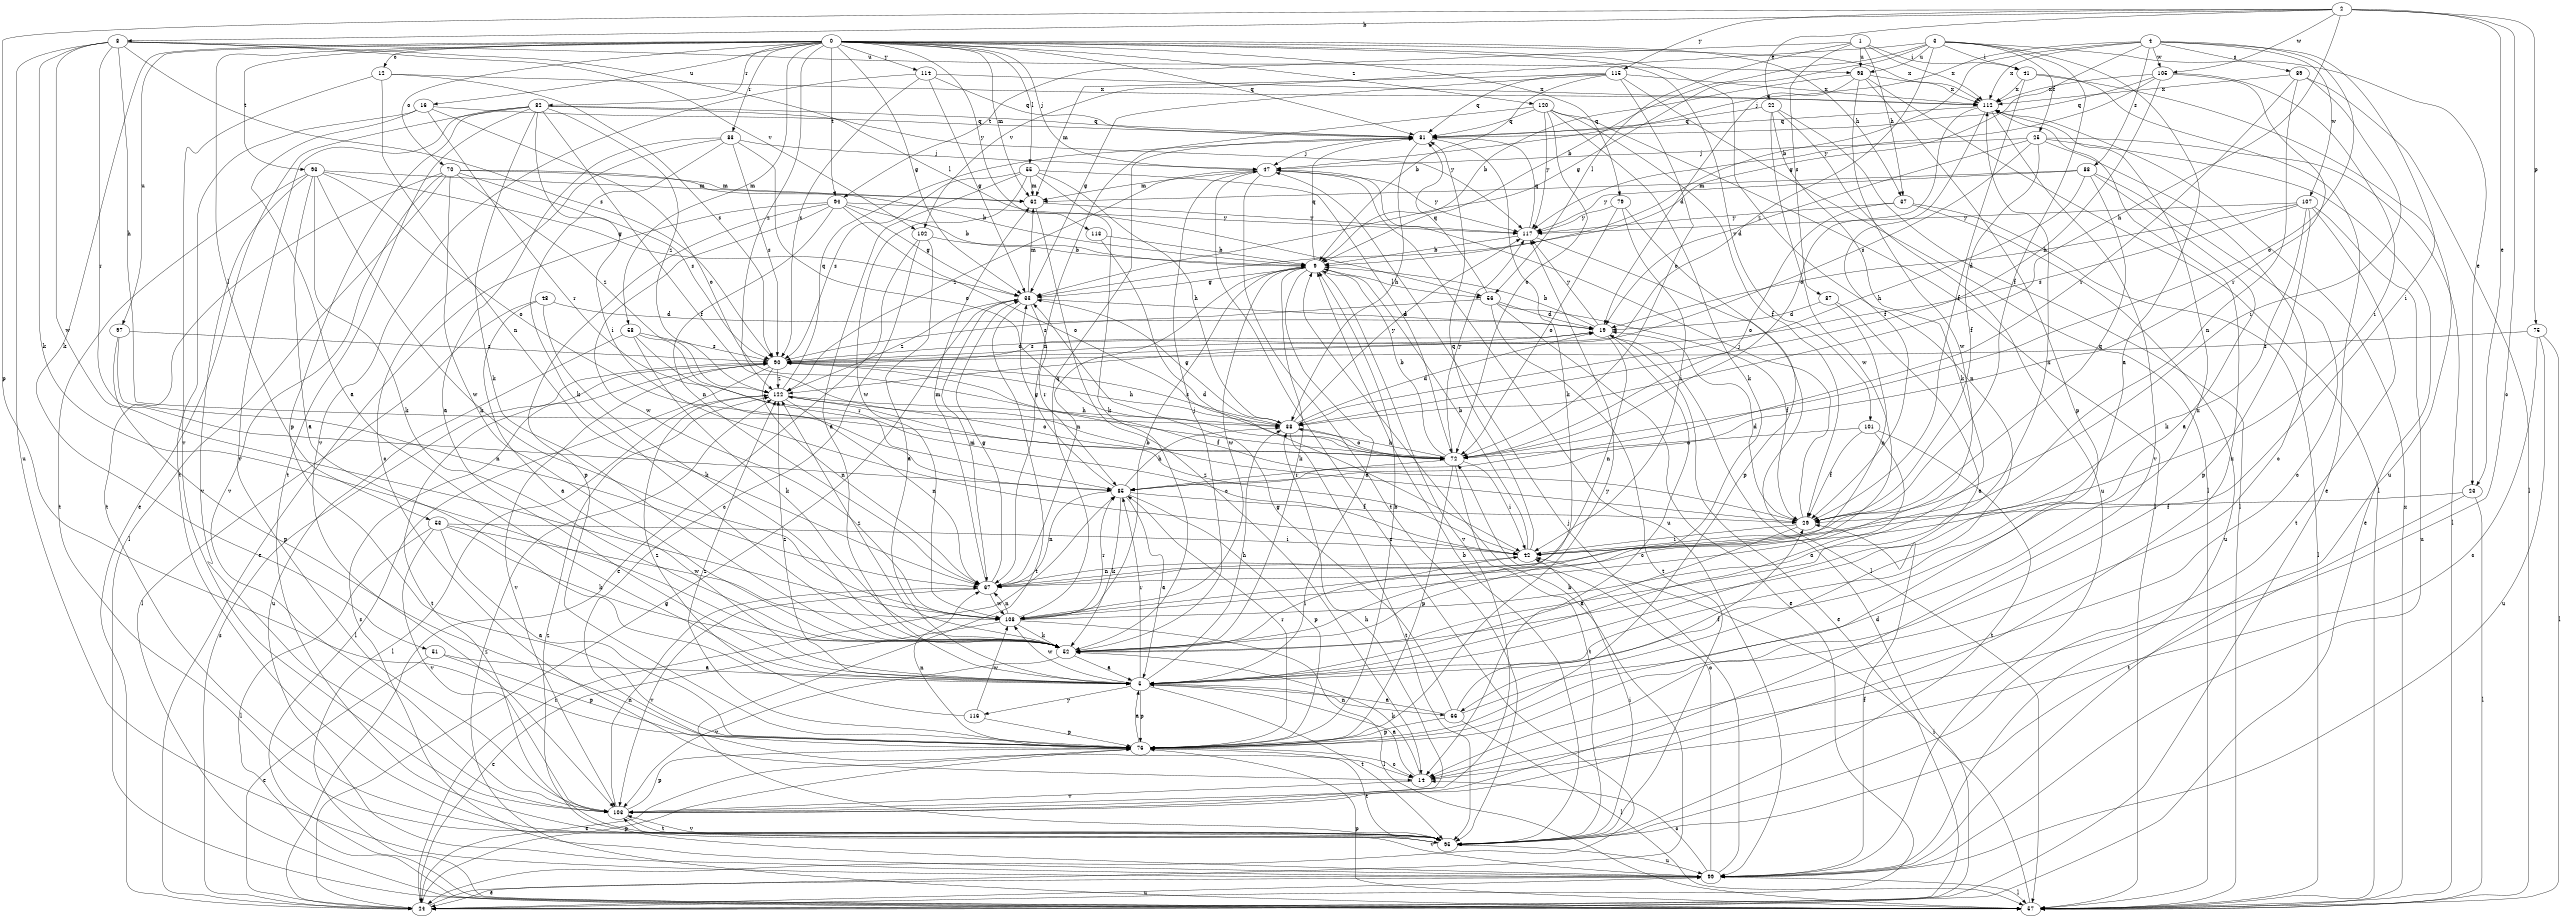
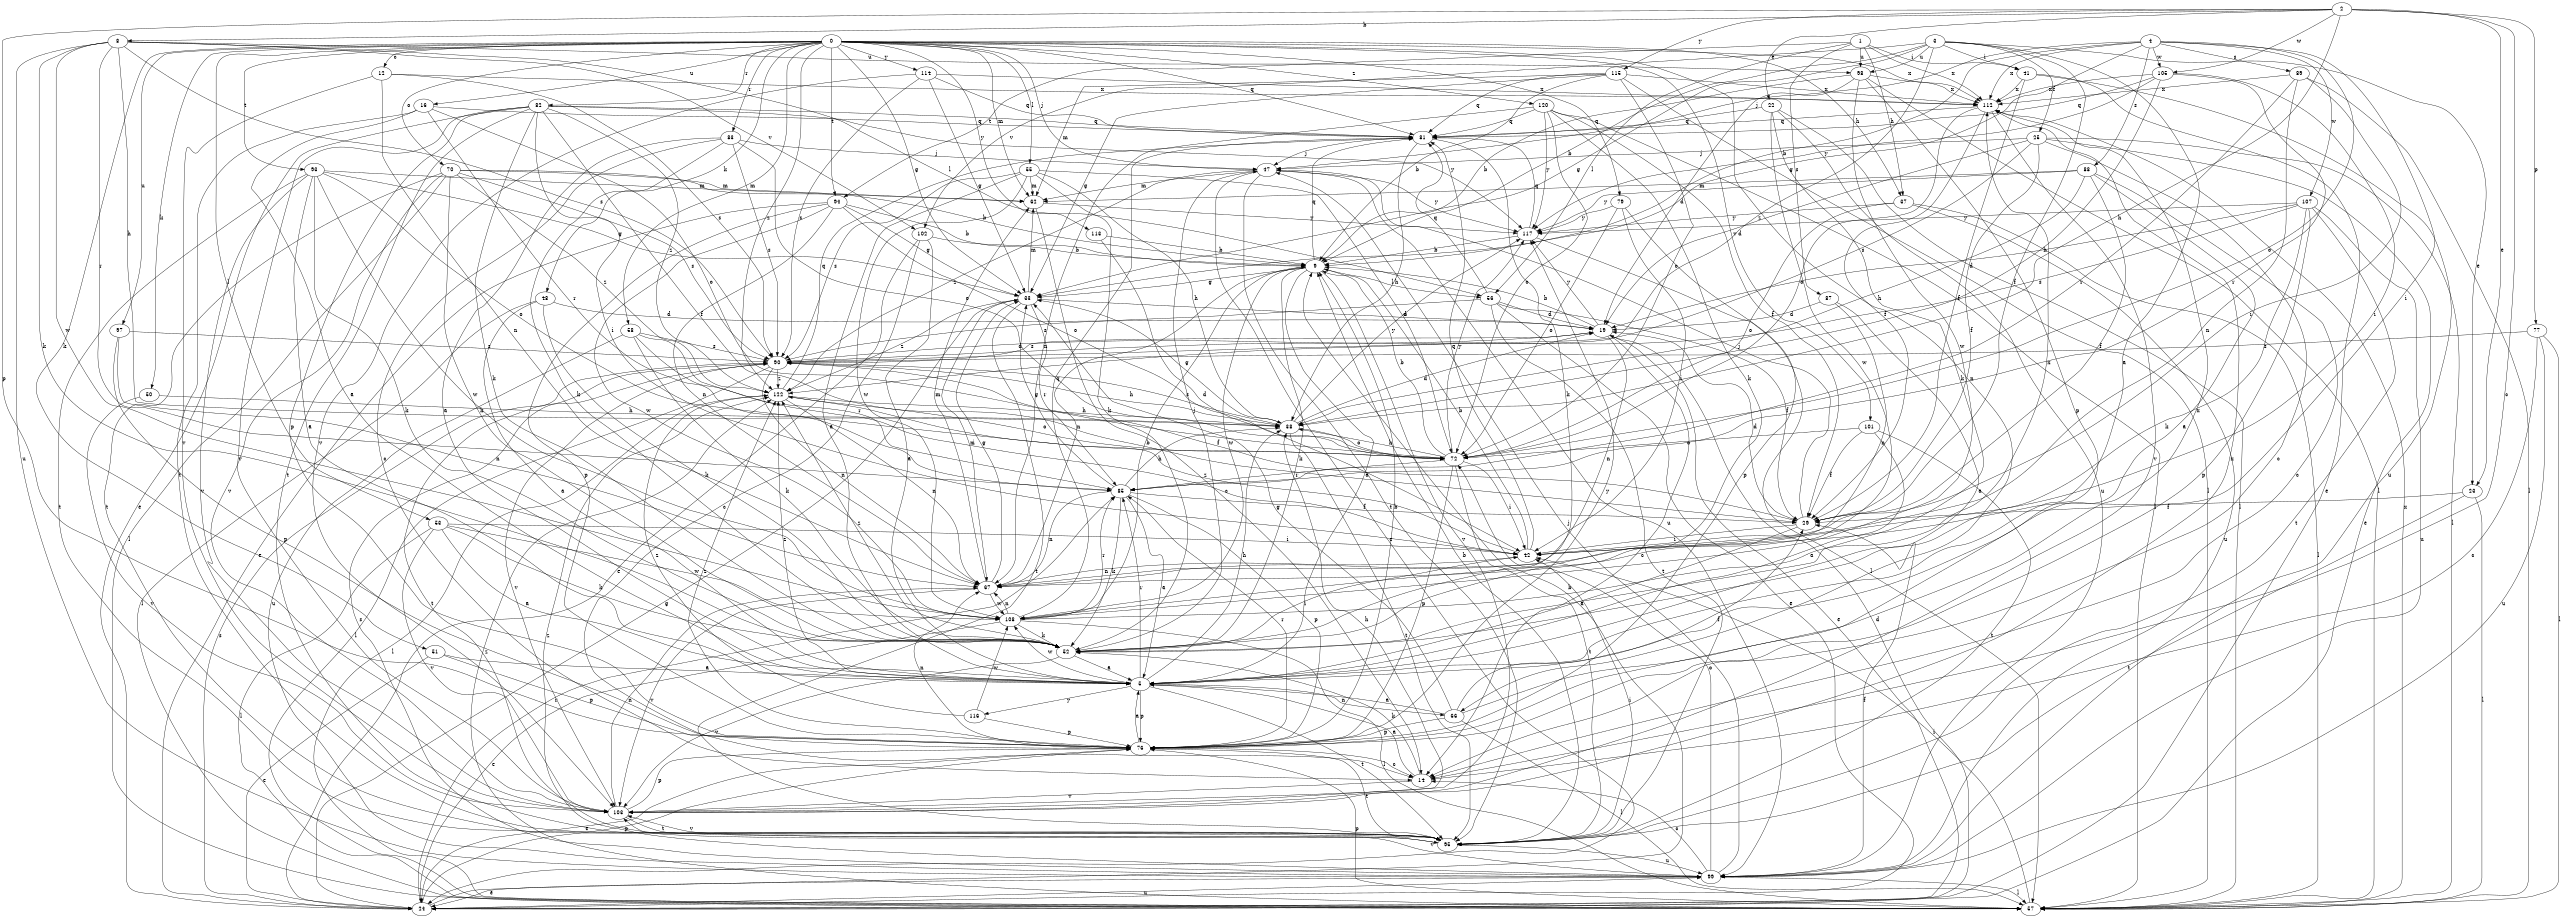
edge "0" -> "48": added, label "k"
edge "94" -> "117": removed, label "y"
node "75": label "75" -> "77"
edge "88" -> "29": label "q" -> "f"
node "50": added
edge "53" -> "76": now "53" -> "5"
